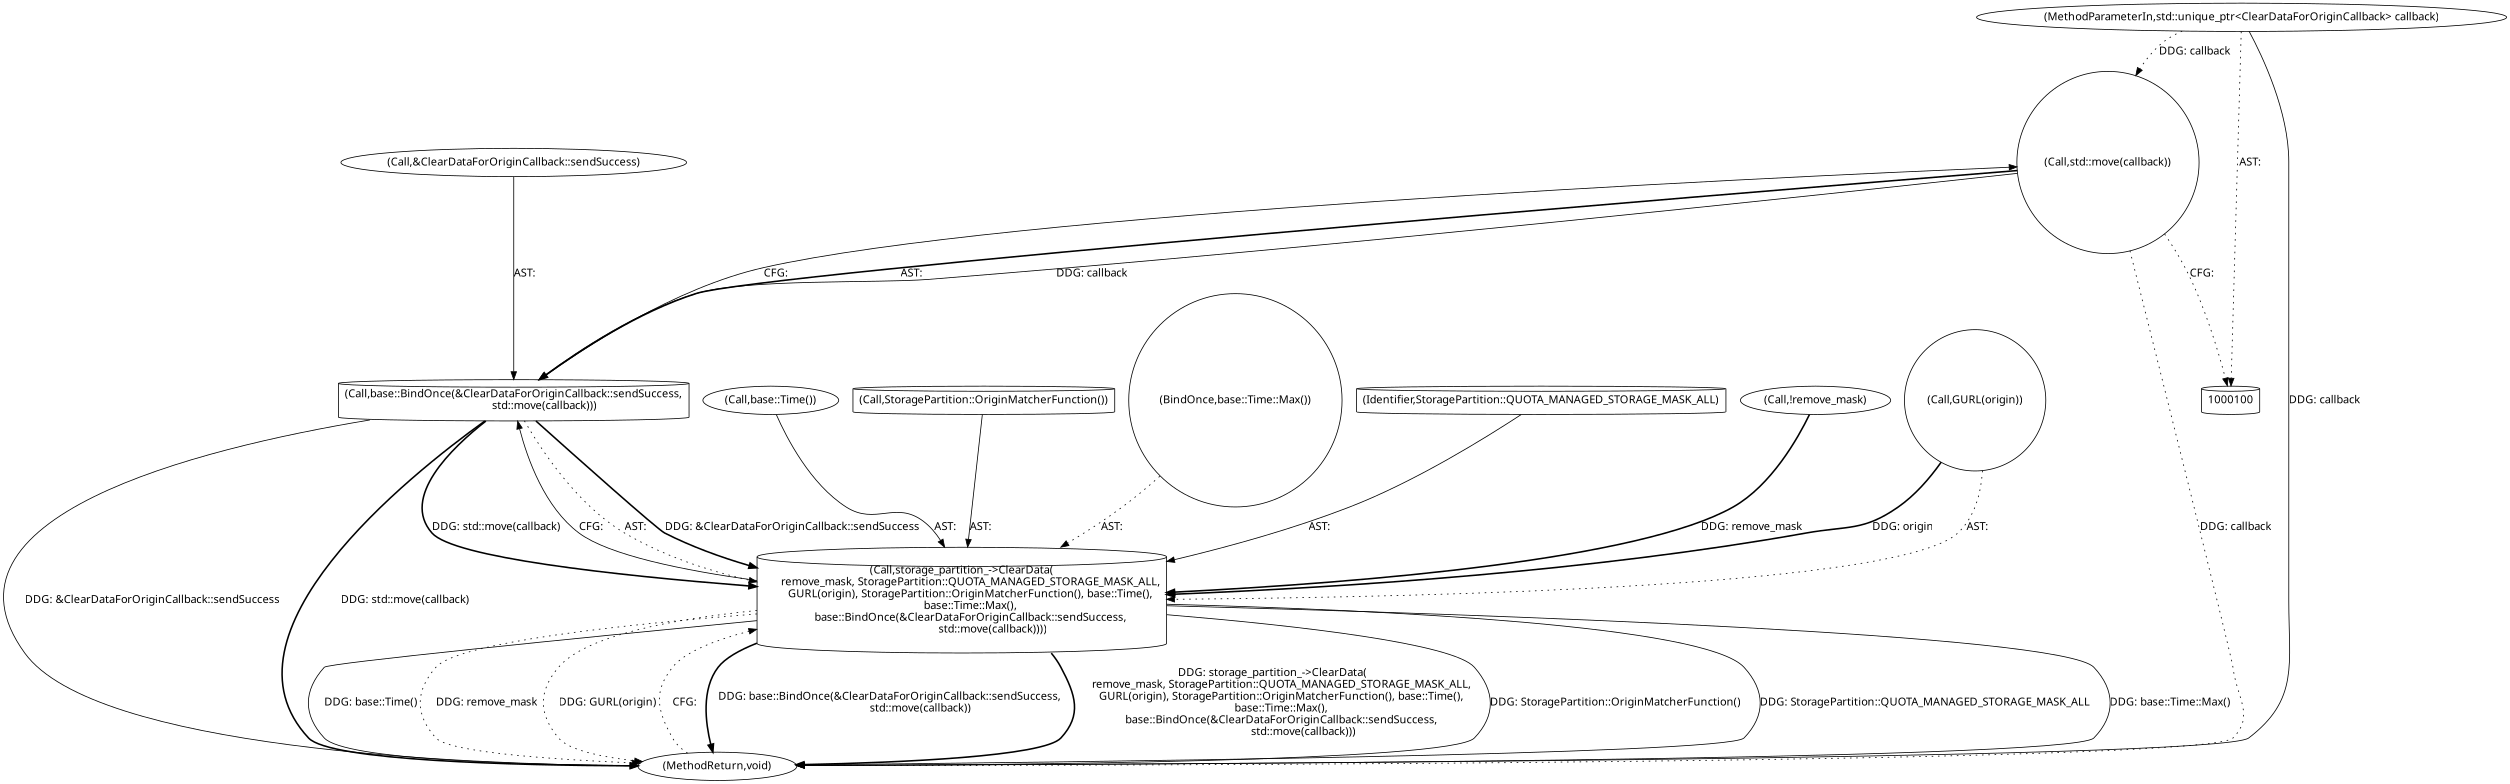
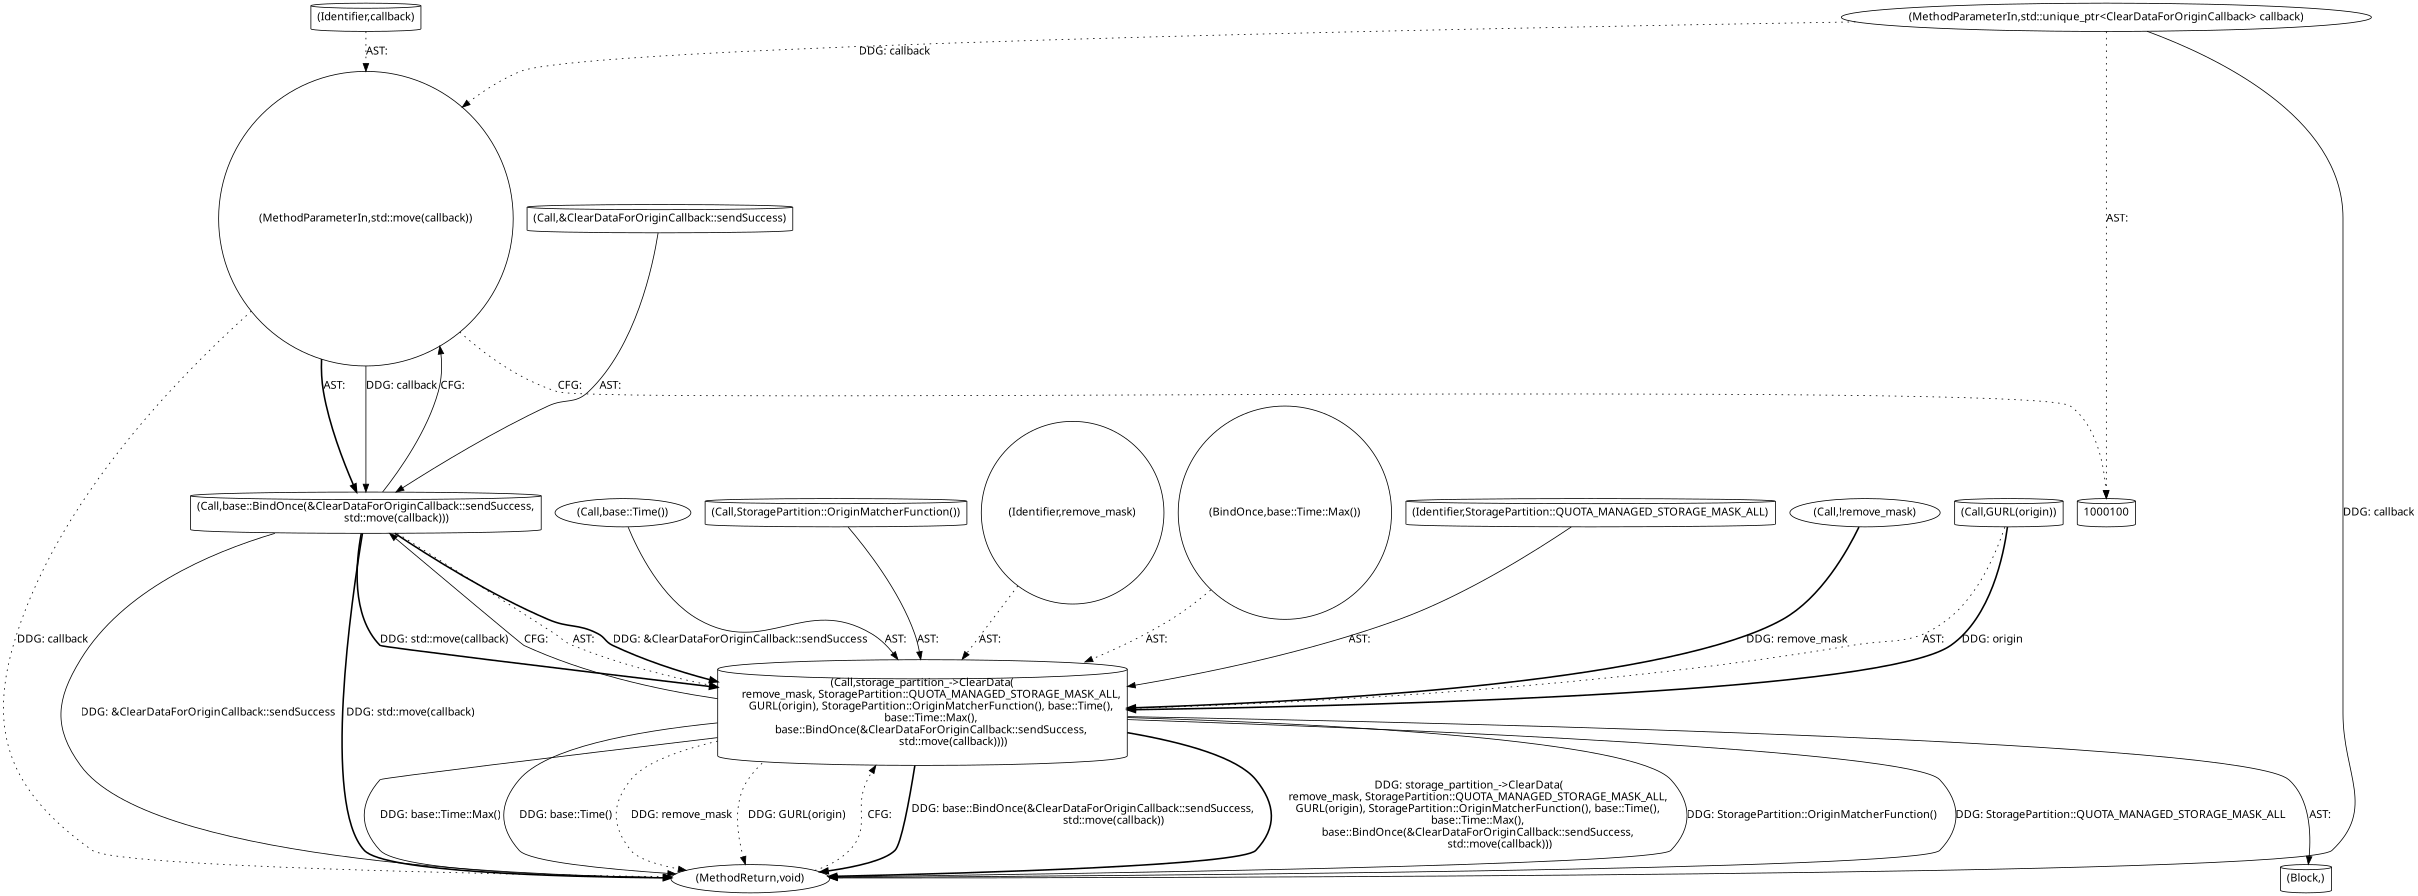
node "(Identifier,callback)": added
node "(Call,&ClearDataForOriginCallback::sendSuccess)": shape ellipse -> cylinder
node "(Call,std::move(callback))": label "(Call,std::move(callback))" -> "(MethodParameterIn,std::move(callback))"
node "(Call,GURL(origin))": shape circle -> cylinder
node "(Identifier,remove_mask)": added
node "(Block,)": added
